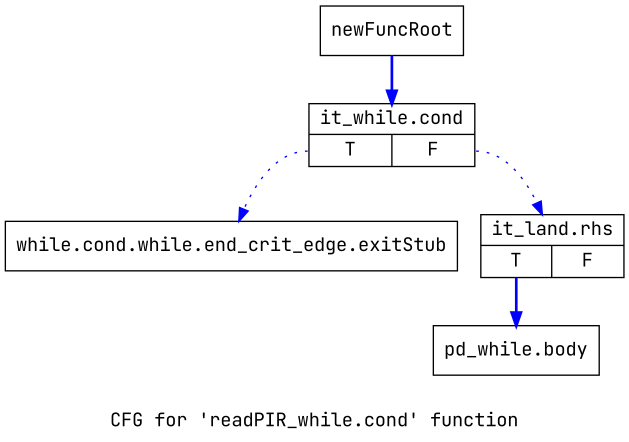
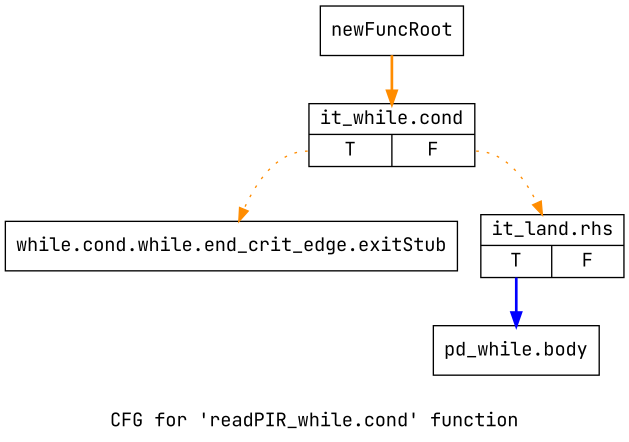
edge "newFuncRoot" -> "it_while.cond": color blue -> darkorange
edge "it_while.cond" -> "it_land.rhs": color blue -> darkorange
edge "it_while.cond" -> "while.cond.while.end_crit_edge.exitStub": color blue -> darkorange
